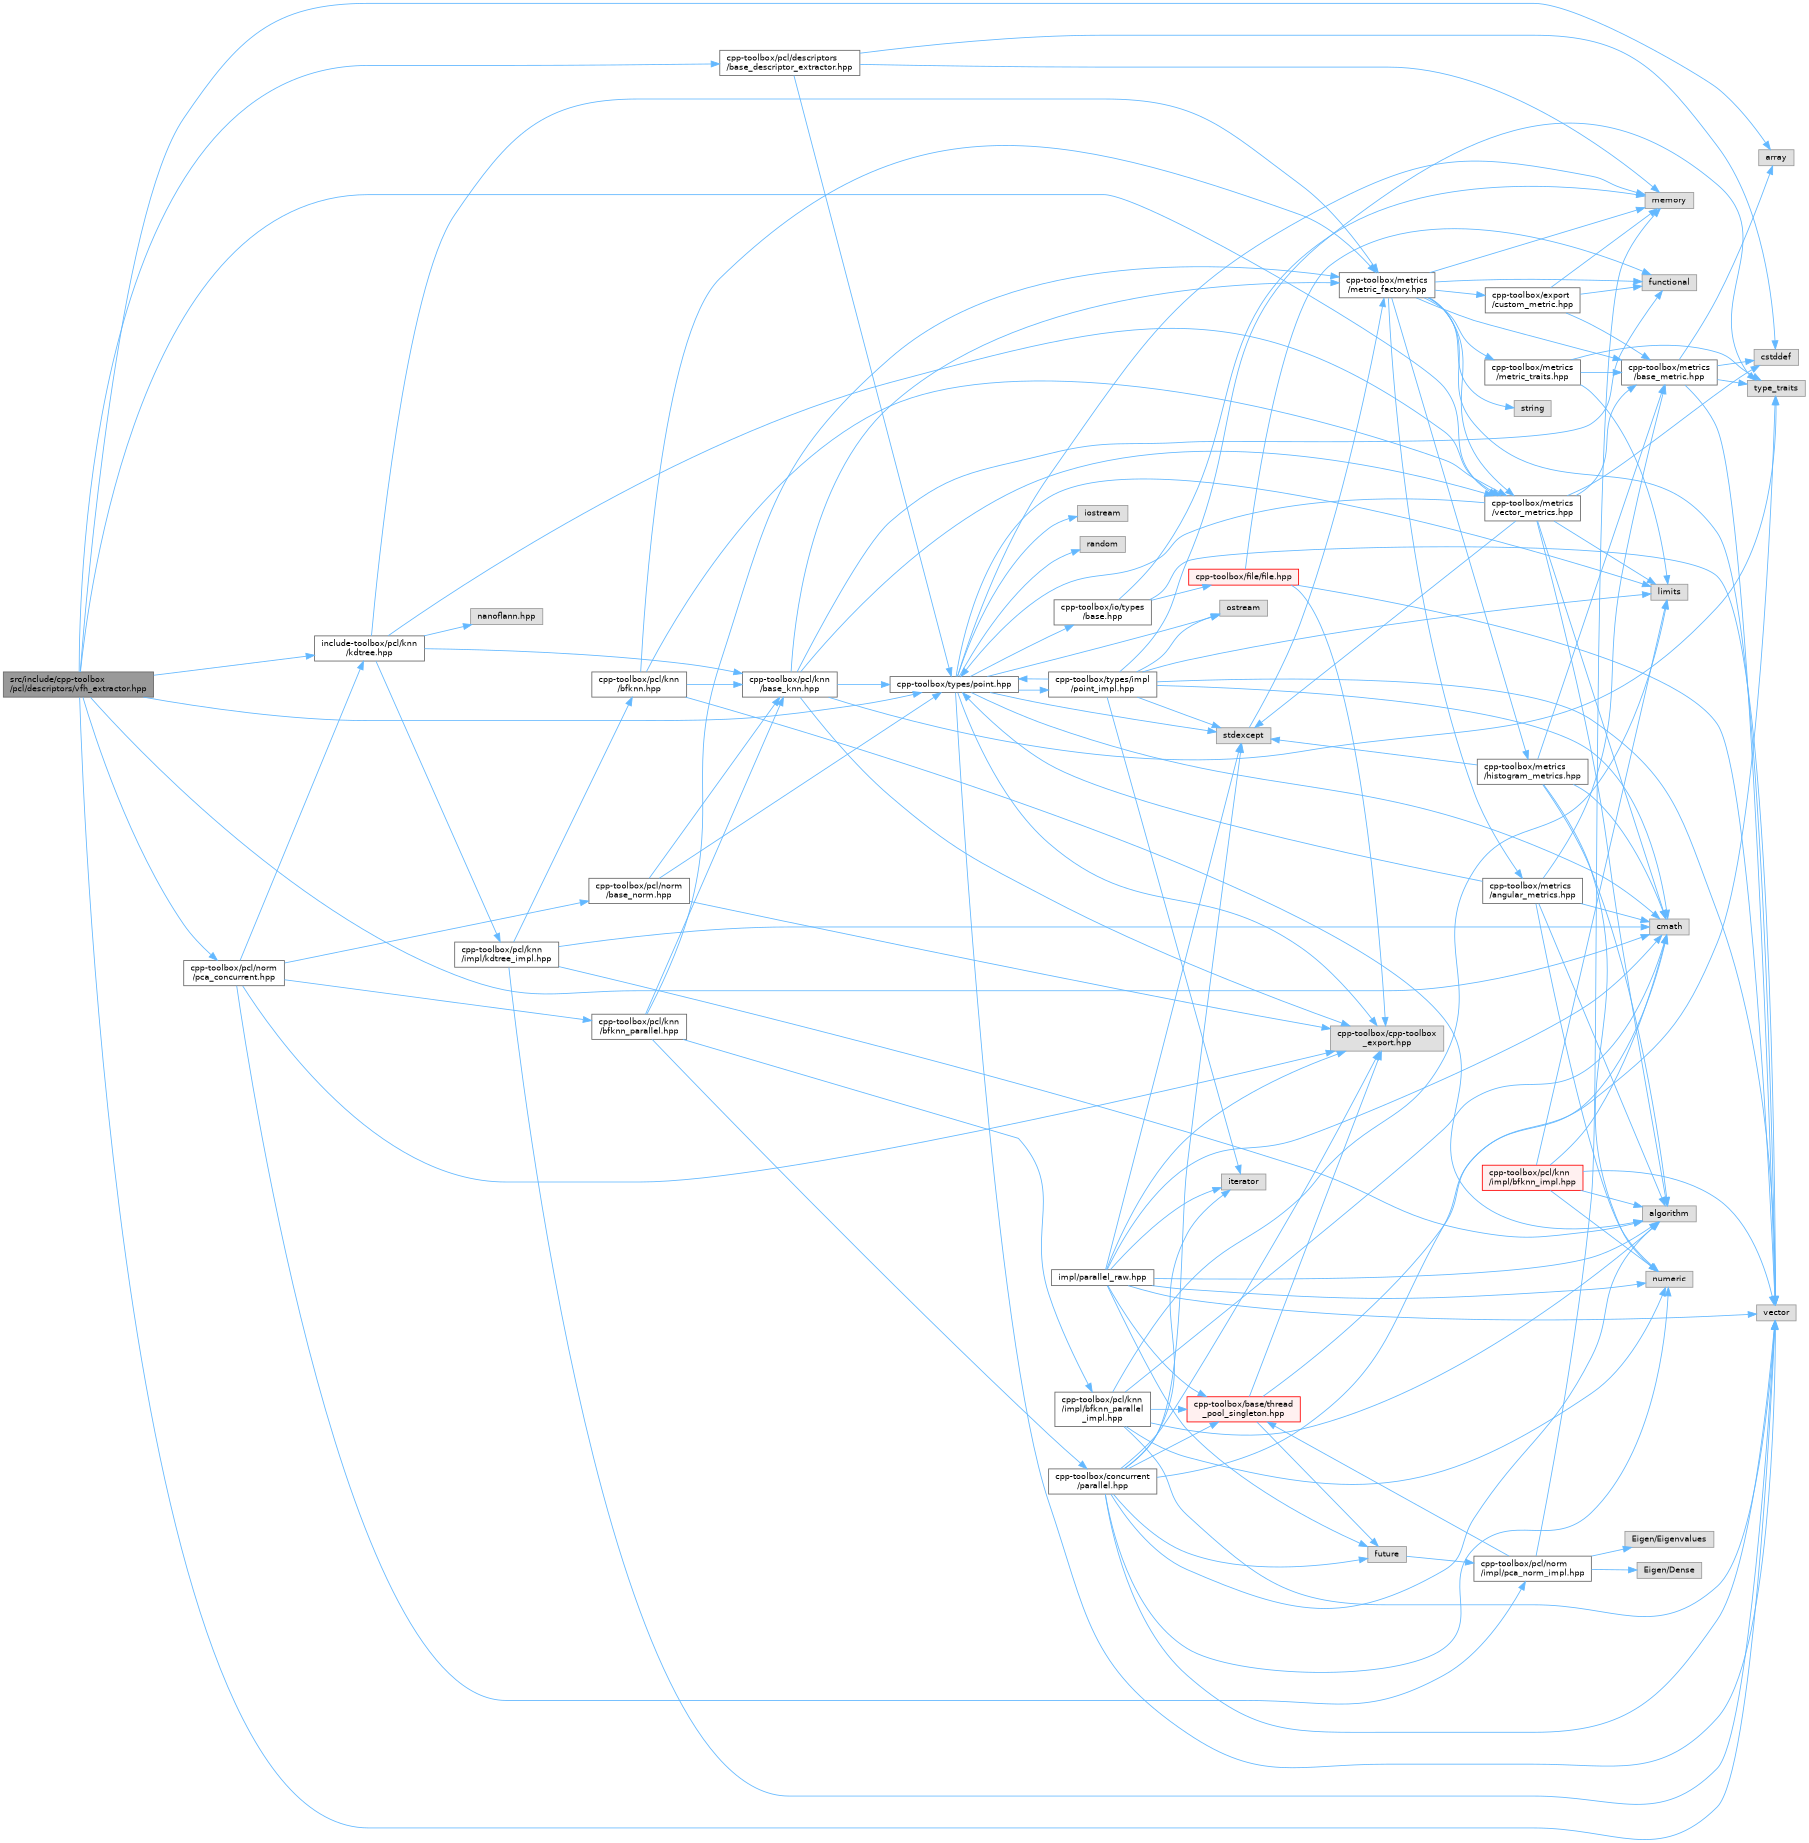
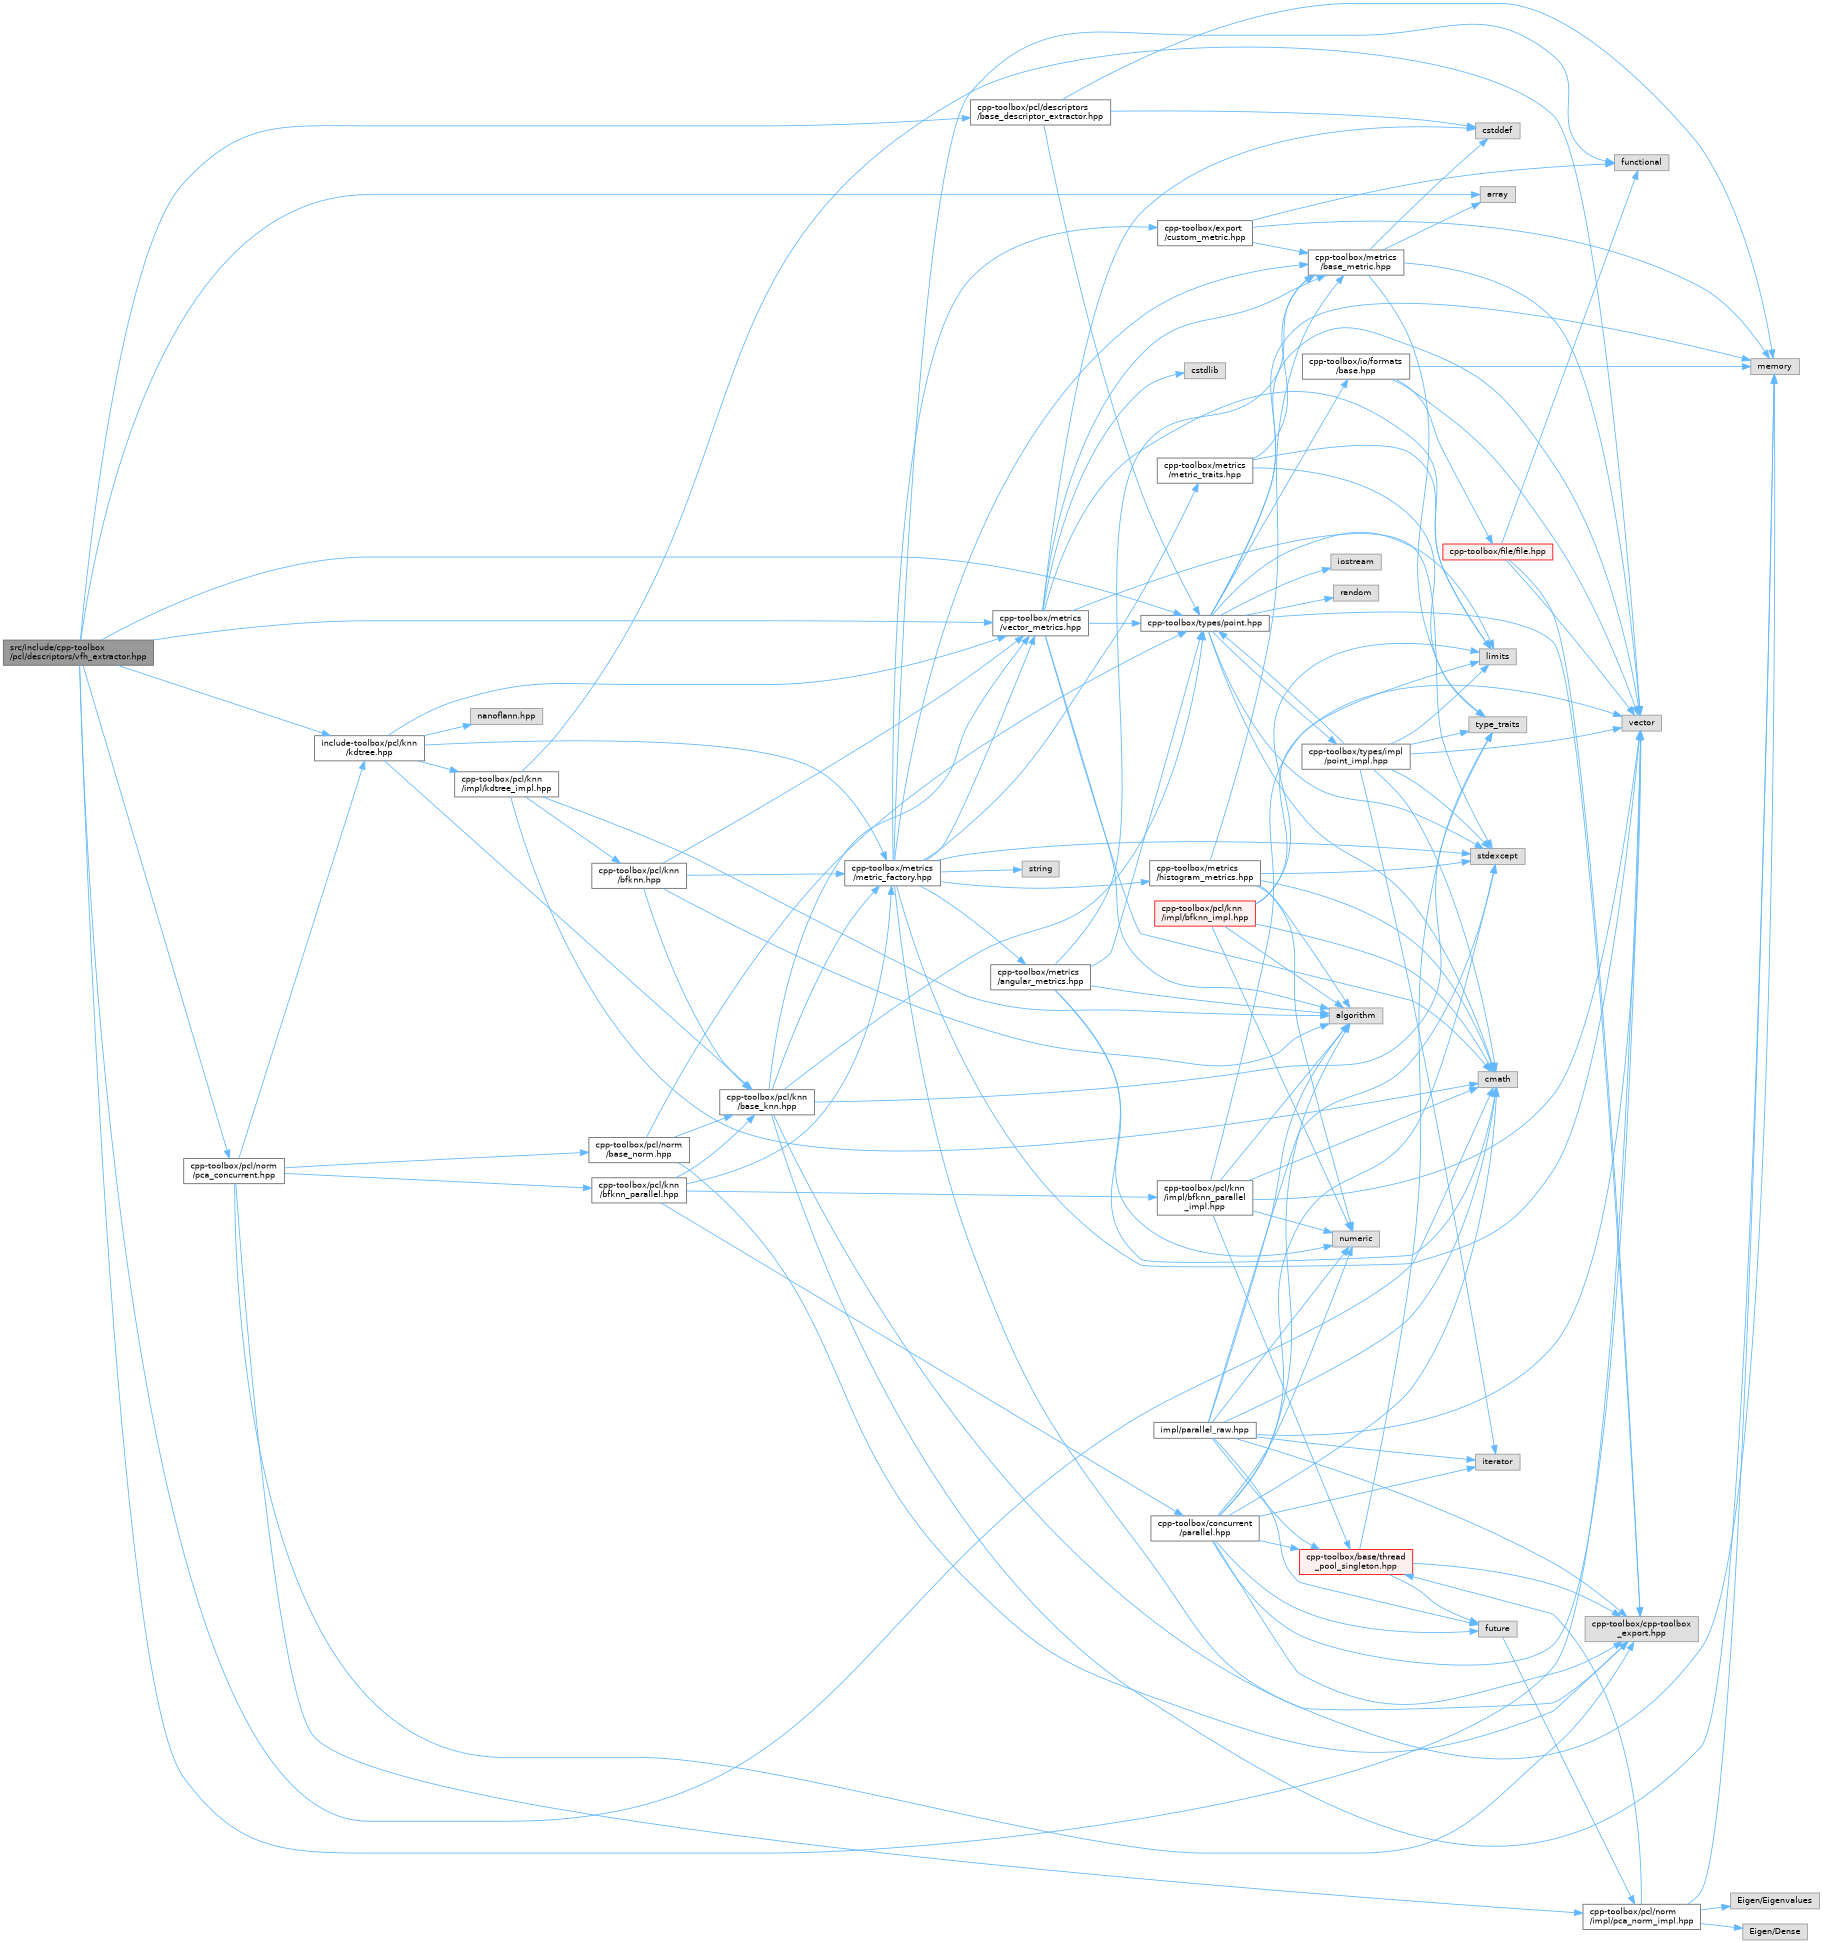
node "cstdlib": added
edge "cpp-toolbox/pcl/knn /base_knn.hpp" -> "functional": now "cpp-toolbox/pcl/knn /base_knn.hpp" -> "memory"
edge "stdexcept" -> "cpp-toolbox/metrics /metric_factory.hpp": reversed
node "ostream": removed
node "cpp-toolbox/io/types /base.hpp": label "cpp-toolbox/io/types /base.hpp" -> "cpp-toolbox/io/formats /base.hpp"
